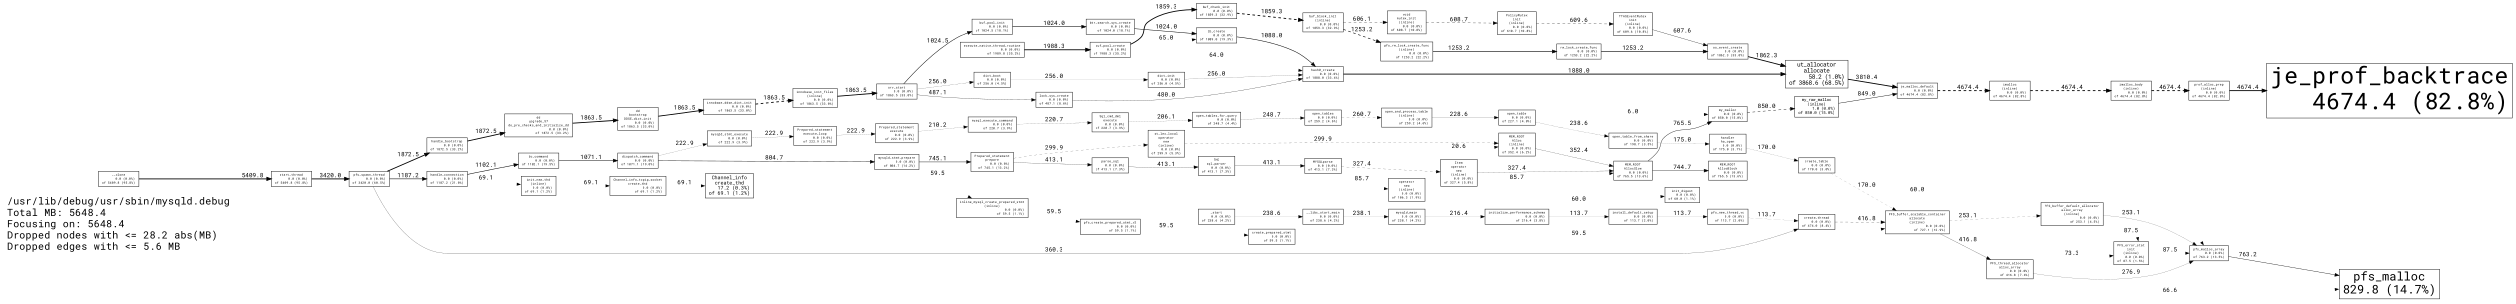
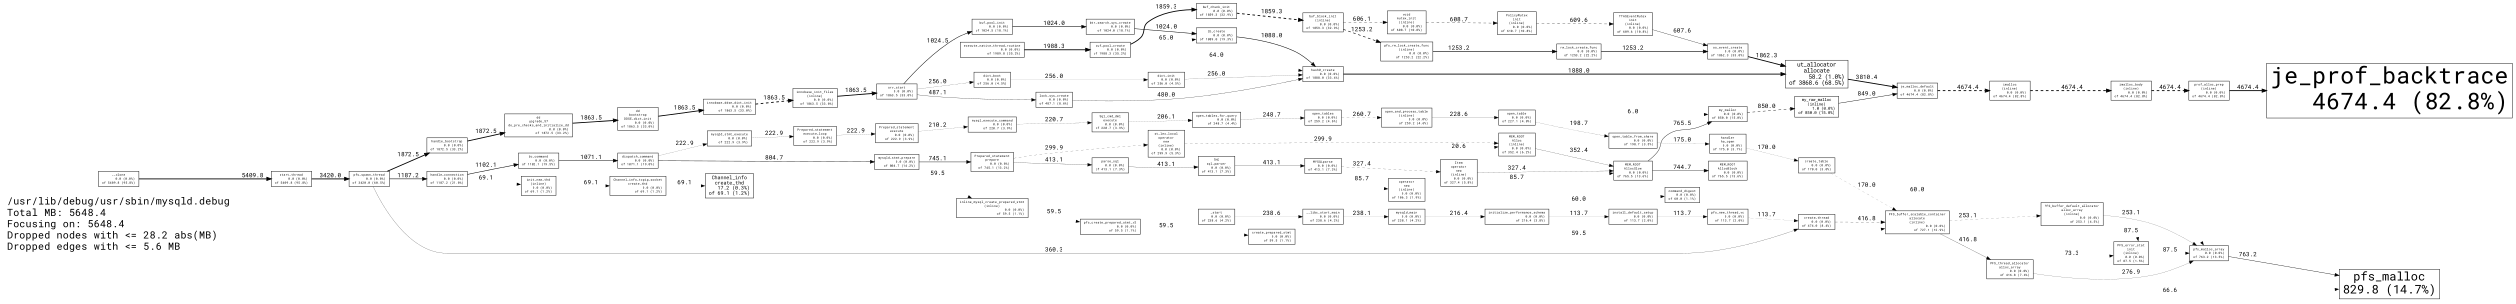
edge "open_table 0.0 (0.0%) of 227.1 (4.0%)" -> "open_table_from_share 0.0 (0.0%) of 198.7 (3.5%)": label "238.6" -> "198.7"
node "init_digest 0.0 (0.0%) of 60.0 (1.1%)": label "init_digest 0.0 (0.0%) of 60.0 (1.1%)" -> "command_digest 0.0 (0.0%) of 60.0 (1.1%)"
